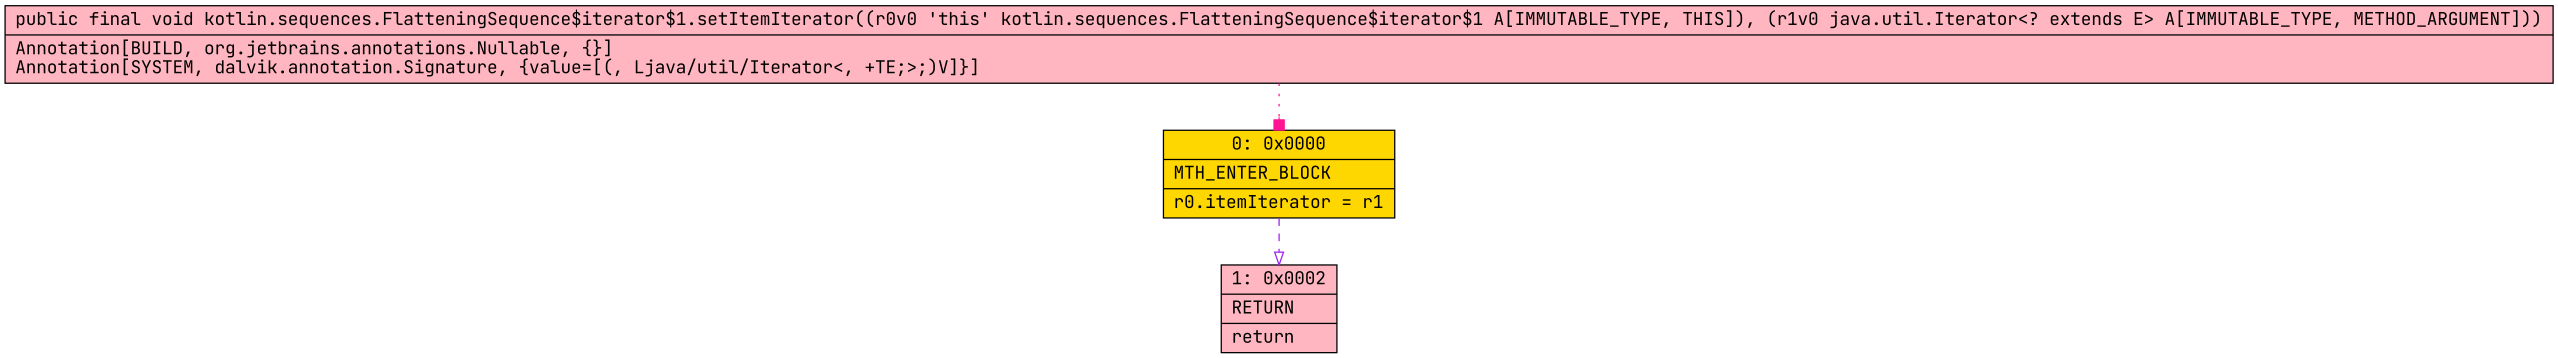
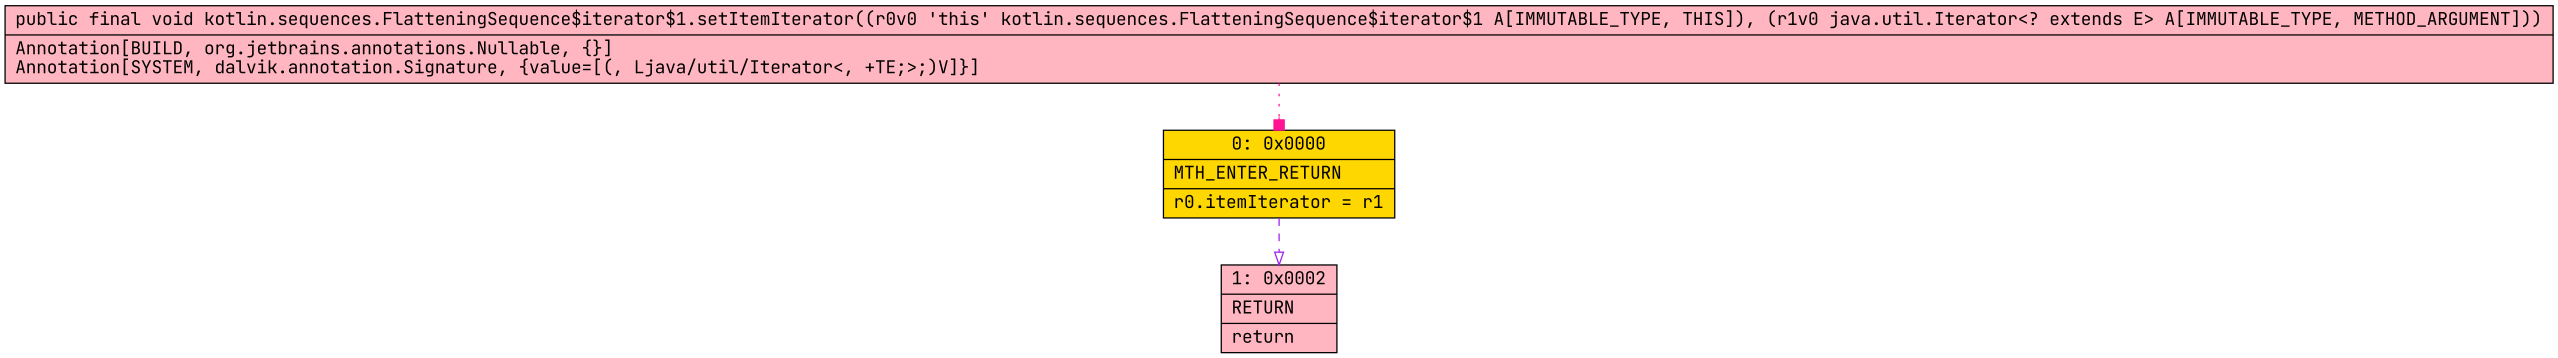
node "0: 0x0000": text "MTH_ENTER_BLOCK" -> "MTH_ENTER_RETURN"
